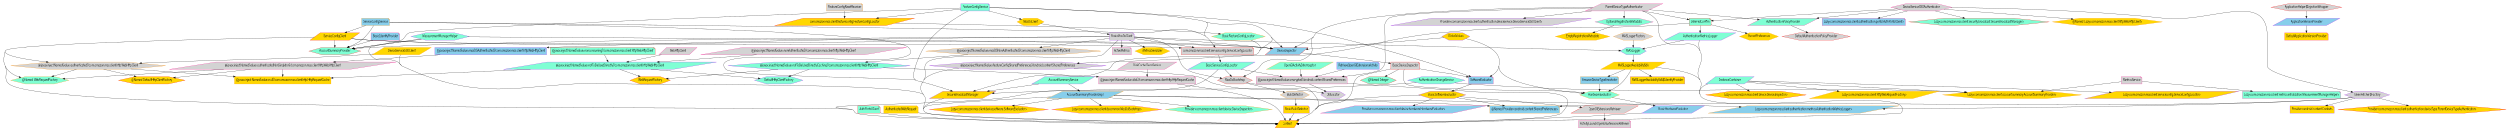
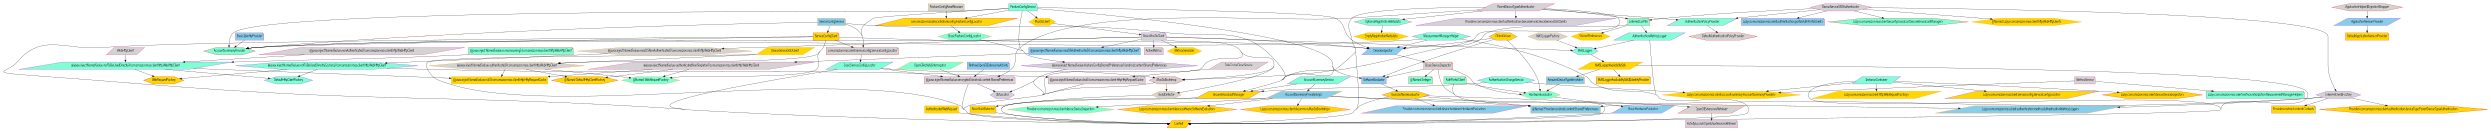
node "com.amazon.mas.client.featureconfig.FeatureConfigLocator": label "com.amazon.mas.client.featureconfig.FeatureConfigLocator" -> "com.amazon.mas.device.featureconfig.FeatureConfigLocator"
node "ServiceConfigClient": shape parallelogram -> note
edge "BasicMasDsClient" -> "com.amazon.mas.client.serviceconfig.ServiceConfigLocator": now "BasicMasDsClient" -> "BuildDetector"
node "DeviceInspector": color red -> purple
node "@Named Integer": shape hexagon -> note
edge "MASLoggerAvailabilitySdk" -> "HardwareEvaluator": now "AuthPortalClient" -> "HardwareEvaluator"
